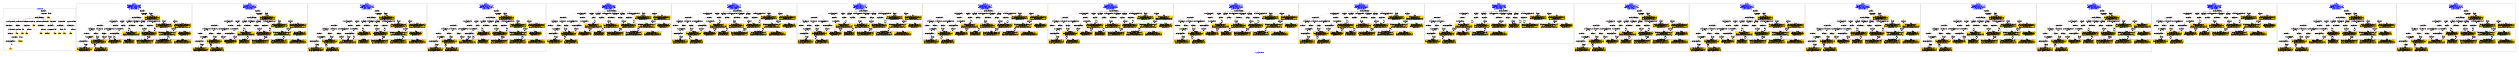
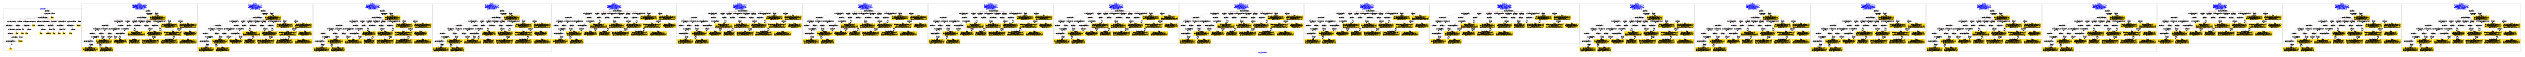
node "object_uri": added
edge "E57_Material1" -> "material_uri": label "P138_represents" -> "classLink"
